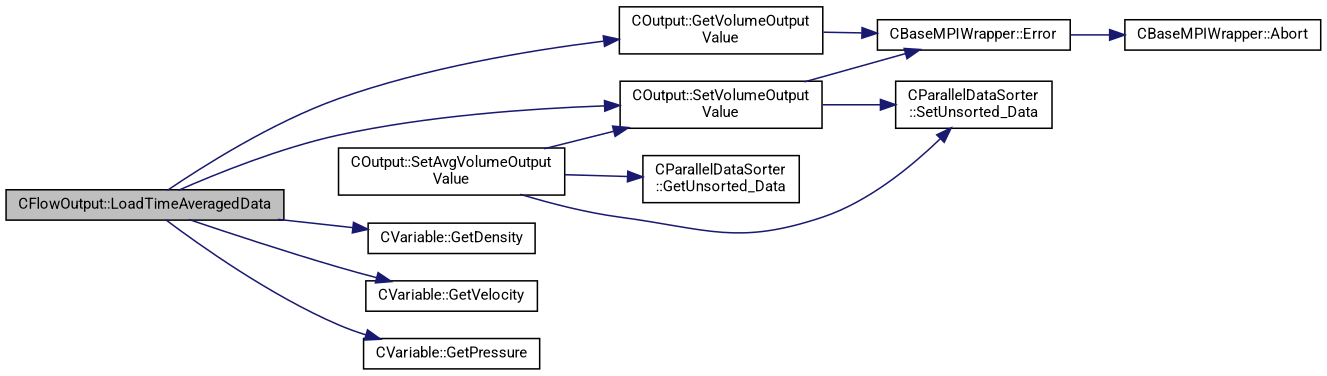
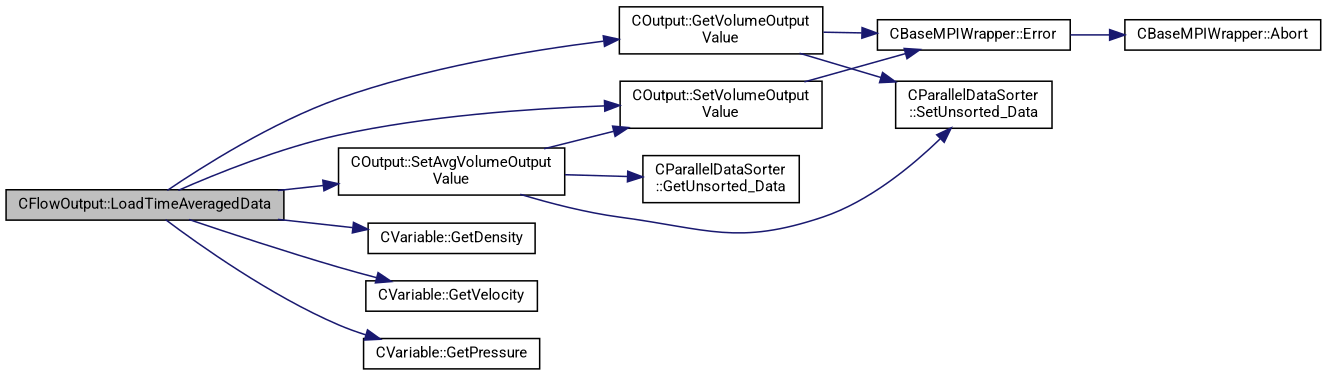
edge "COutput::SetVolumeOutput Value" -> "CParallelDataSorter ::SetUnsorted_Data": now "COutput::GetVolumeOutput Value" -> "CParallelDataSorter ::SetUnsorted_Data"
edge "CFlowOutput::LoadTimeAveragedData" -> "COutput::SetAvgVolumeOutput Value": added
